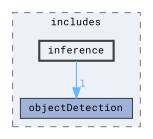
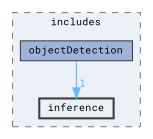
edge "inference" -> "objectDetection": reversed
